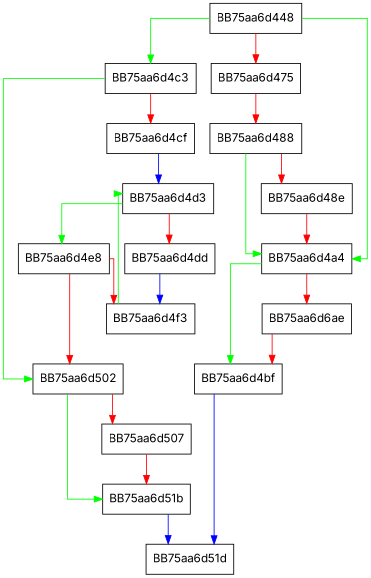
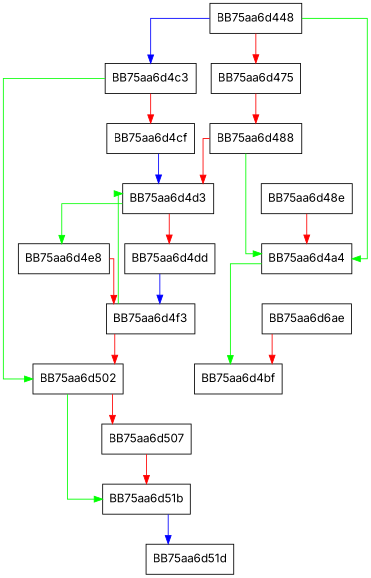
edge "BB75aa6d448" -> "BB75aa6d4c3": color green -> blue
edge "BB75aa6d488" -> "BB75aa6d48e": now "BB75aa6d488" -> "BB75aa6d4d3"
edge "BB75aa6d4a4" -> "BB75aa6d6ae": removed
edge "BB75aa6d4e8" -> "BB75aa6d502": now "BB75aa6d4f3" -> "BB75aa6d502"
edge "BB75aa6d4bf" -> "BB75aa6d51d": removed
